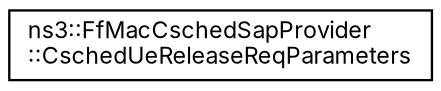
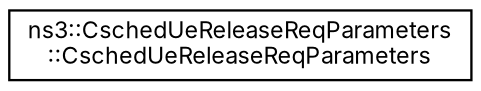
node "ns3::FfMacCschedSapProvider ::CschedUeReleaseReqParameters": label "ns3::FfMacCschedSapProvider ::CschedUeReleaseReqParameters" -> "ns3::CschedUeReleaseReqParameters ::CschedUeReleaseReqParameters"
